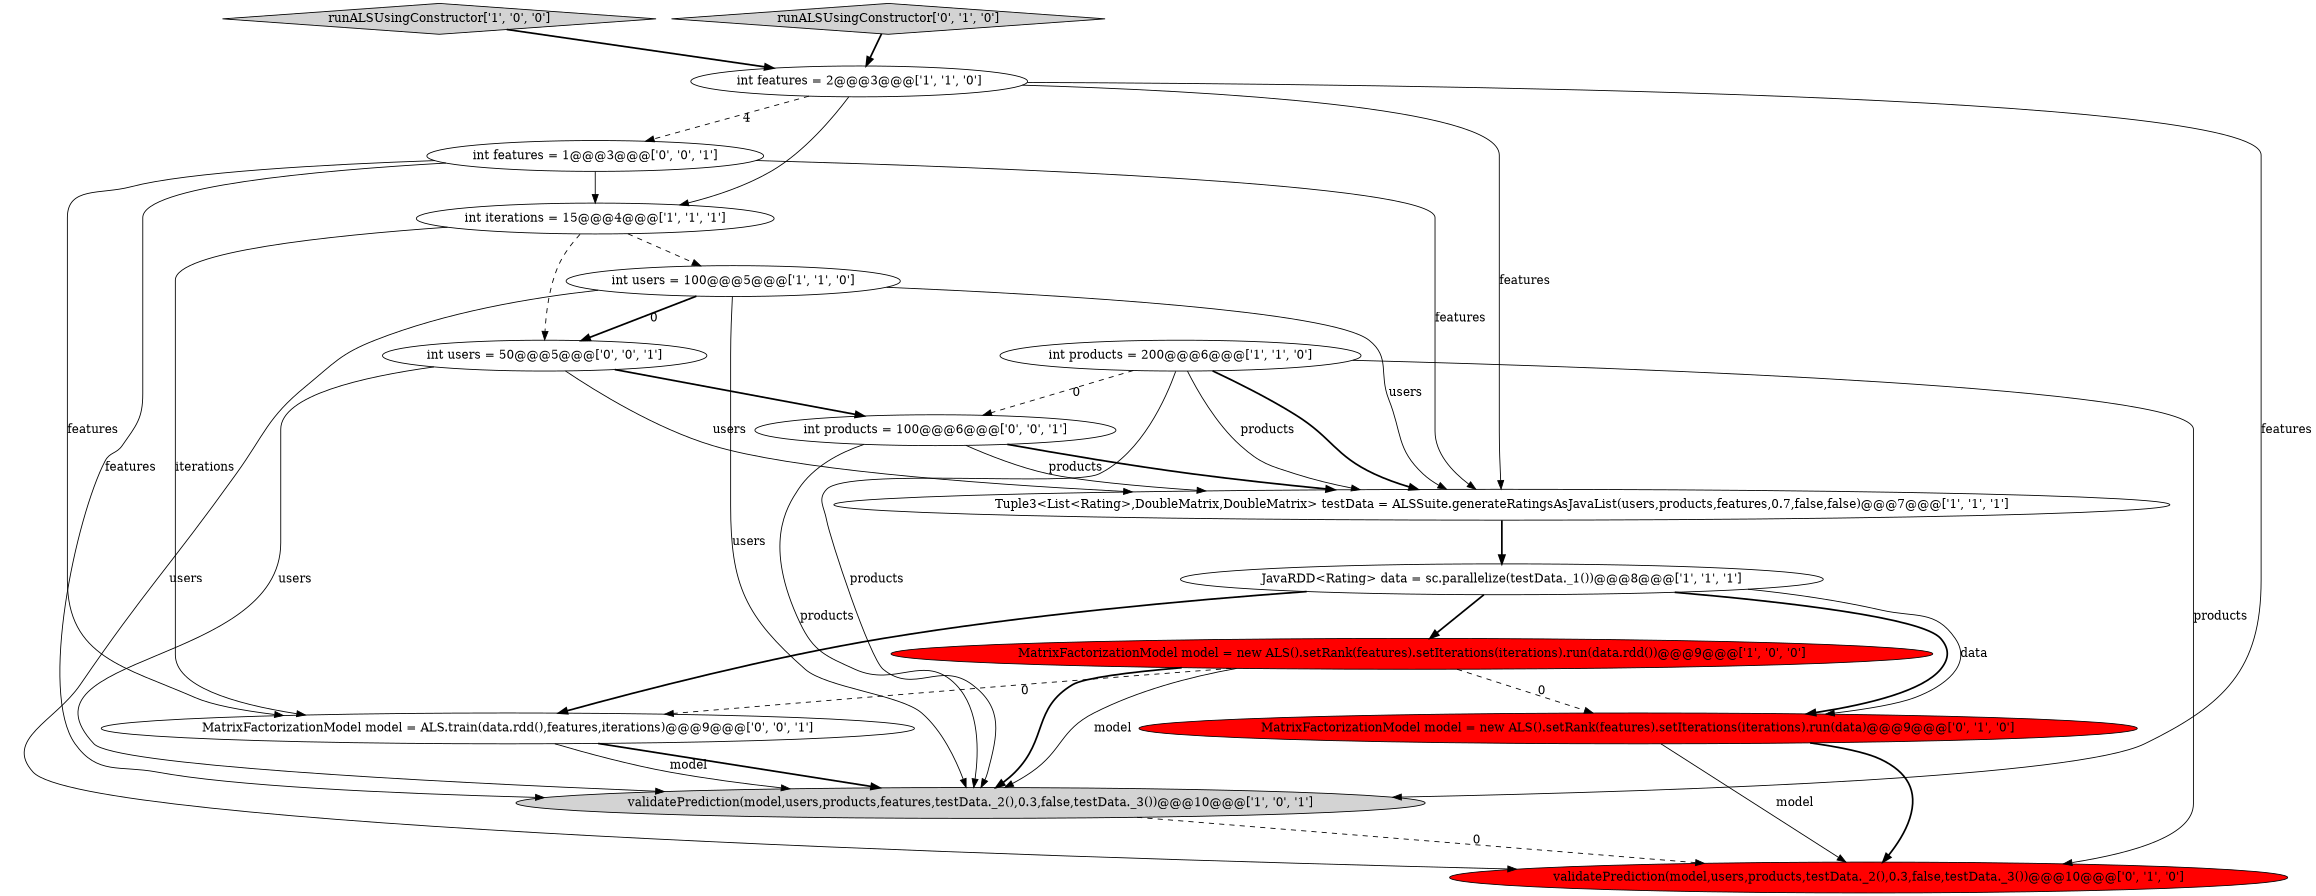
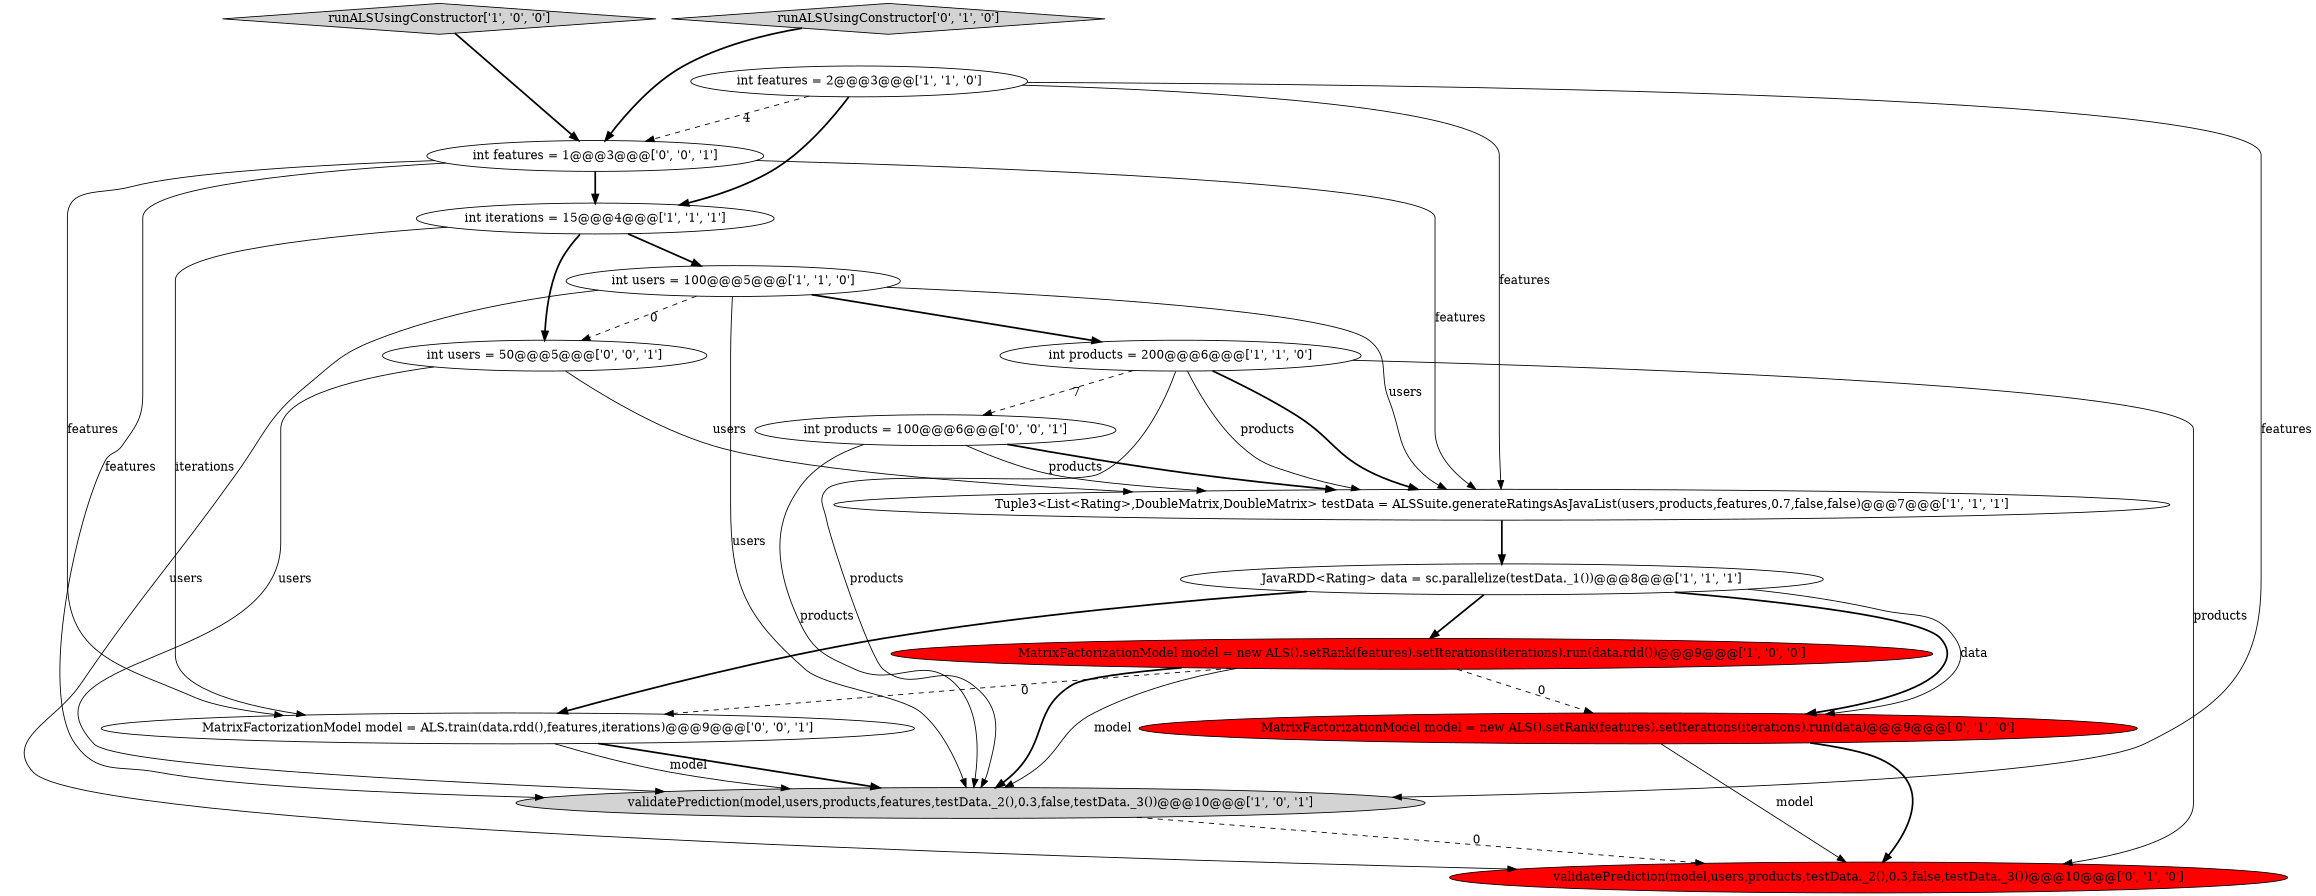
edge "runALSUsingConstructor['0', '1', '0']" -> "int features = 2@@@3@@@['1', '1', '0']": now "runALSUsingConstructor['0', '1', '0']" -> "int features = 1@@@3@@@['0', '0', '1']"
edge "runALSUsingConstructor['1', '0', '0']" -> "int features = 2@@@3@@@['1', '1', '0']": now "runALSUsingConstructor['1', '0', '0']" -> "int features = 1@@@3@@@['0', '0', '1']"
edge "int features = 2@@@3@@@['1', '1', '0']" -> "int iterations = 15@@@4@@@['1', '1', '1']": style solid -> bold
edge "int features = 1@@@3@@@['0', '0', '1']" -> "int iterations = 15@@@4@@@['1', '1', '1']": style solid -> bold
edge "int iterations = 15@@@4@@@['1', '1', '1']" -> "int users = 100@@@5@@@['1', '1', '0']": style dashed -> bold
edge "int iterations = 15@@@4@@@['1', '1', '1']" -> "int users = 50@@@5@@@['0', '0', '1']": style dashed -> bold
edge "int users = 100@@@5@@@['1', '1', '0']" -> "int users = 50@@@5@@@['0', '0', '1']": style bold -> dashed
edge "int users = 100@@@5@@@['1', '1', '0']" -> "int products = 200@@@6@@@['1', '1', '0']": added
edge "int users = 50@@@5@@@['0', '0', '1']" -> "int products = 100@@@6@@@['0', '0', '1']": removed
edge "int products = 200@@@6@@@['1', '1', '0']" -> "int products = 100@@@6@@@['0', '0', '1']": label "0" -> "7"
